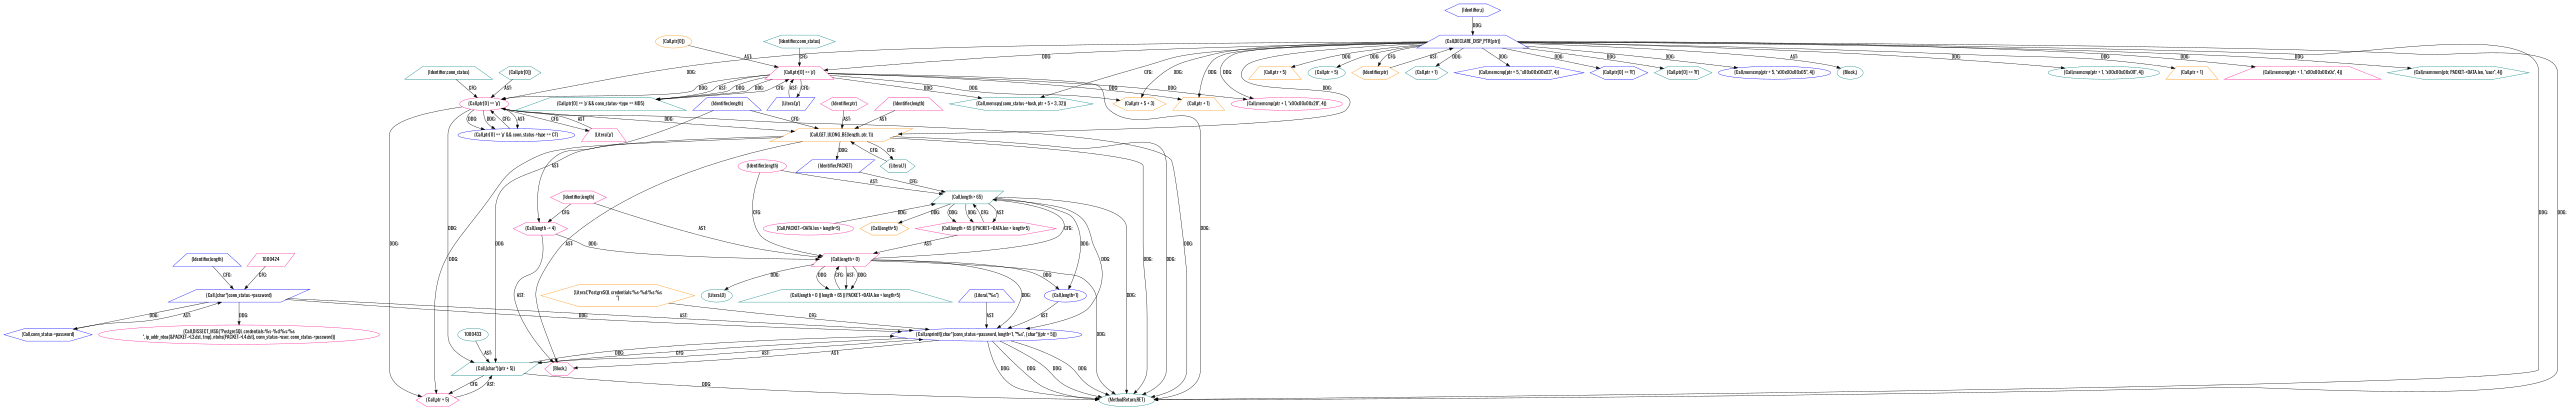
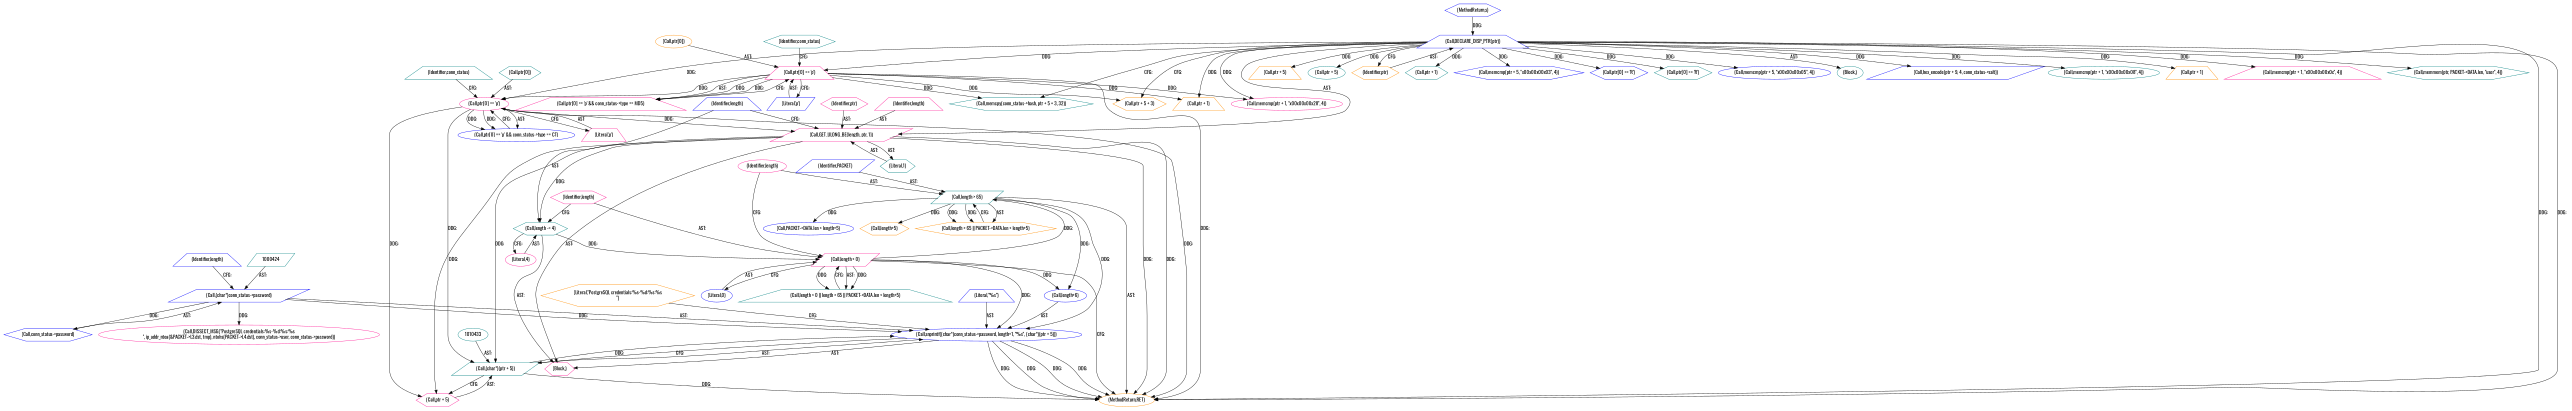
node "(Identifier,s)": label "(Identifier,s)" -> "(MethodReturn,s)"
edge "(Call,DECLARE_DISP_PTR(ptr))" -> "(Call,ptr + 5 + 3)": label "DDG: " -> "CFG: "
node "(Call,hex_encode(ptr + 9, 4, conn_status->salt))": added
edge "(Call,DECLARE_DISP_PTR(ptr))" -> "(Call,GET_ULONG_BE(length, ptr, 1))": label "DDG: " -> "AST: "
node "(Call,ptr[0] == 'p' && conn_status->type == MD5)": color teal -> deeppink
node "(Call,GET_ULONG_BE(length, ptr, 1))": color darkorange -> deeppink
edge "(Call,GET_ULONG_BE(length, ptr, 1))" -> "(Identifier,PACKET)": now "(Call,GET_ULONG_BE(length, ptr, 1))" -> "(Call,length -= 4)"
edge "(Literal,1)" -> "(Call,GET_ULONG_BE(length, ptr, 1))": label "CFG: " -> "AST: "
edge "(Call,GET_ULONG_BE(length, ptr, 1))" -> "(Literal,1)": label "CFG: " -> "AST: "
edge "(Identifier,PACKET)" -> "(Call,length > 65)": label "CFG: " -> "AST: "
edge "(Call,PACKET->DATA.len < length+5)" -> "(Call,length > 65)": reversed
node "(Call,length -= 4)": color deeppink -> teal
node "(Call,PACKET->DATA.len < length+5)": color deeppink -> blue
node "(Call,length > 65 || PACKET->DATA.len < length+5)": color deeppink -> darkorange
edge "(Call,length < 0)" -> "(Call,length > 65)": label "CFG: " -> "DDG: "
edge "(Call,length > 65 || PACKET->DATA.len < length+5)" -> "(Call,length < 0)": now "(Literal,0)" -> "(Call,length < 0)"
node "1000424": color deeppink -> teal
node "(Literal,4)": added
edge "1000424" -> "(Call,(char*)conn_status->password)": label "CFG: " -> "AST: "
edge "(Call,length < 0)" -> "(Literal,0)": label "DDG: " -> "CFG: "
node "(Literal,0)": color teal -> blue
node "(Call,length+1)": label "(Call,length+1)" -> "(Call,length+6)"
edge "(Call,length > 65)" -> "(MethodReturn,RET)": label "DDG: " -> "AST: "
node "1000433": label "1000433" -> "1010433"
edge "(Call,length < 0)" -> "(MethodReturn,RET)": label "DDG: " -> "CFG: "
node "(MethodReturn,RET)": color teal -> darkorange
